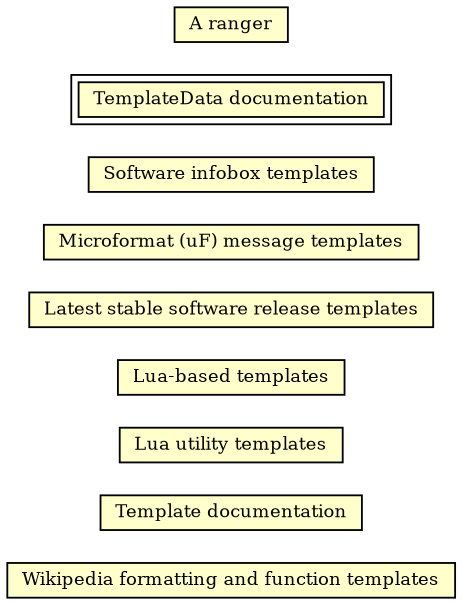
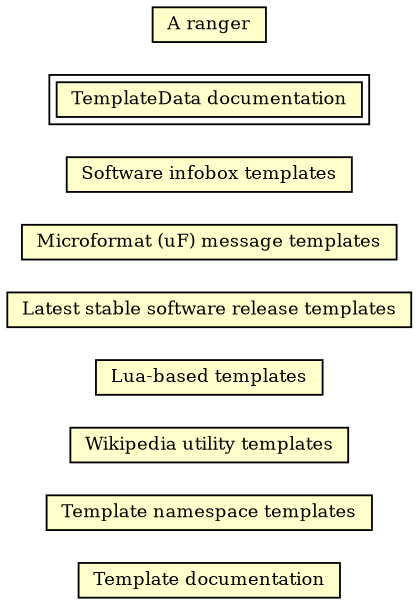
node "Lua utility templates": label "Lua utility templates" -> "Wikipedia utility templates"
node "Template namespace templates": added
node "Wikipedia formatting and function templates": removed
